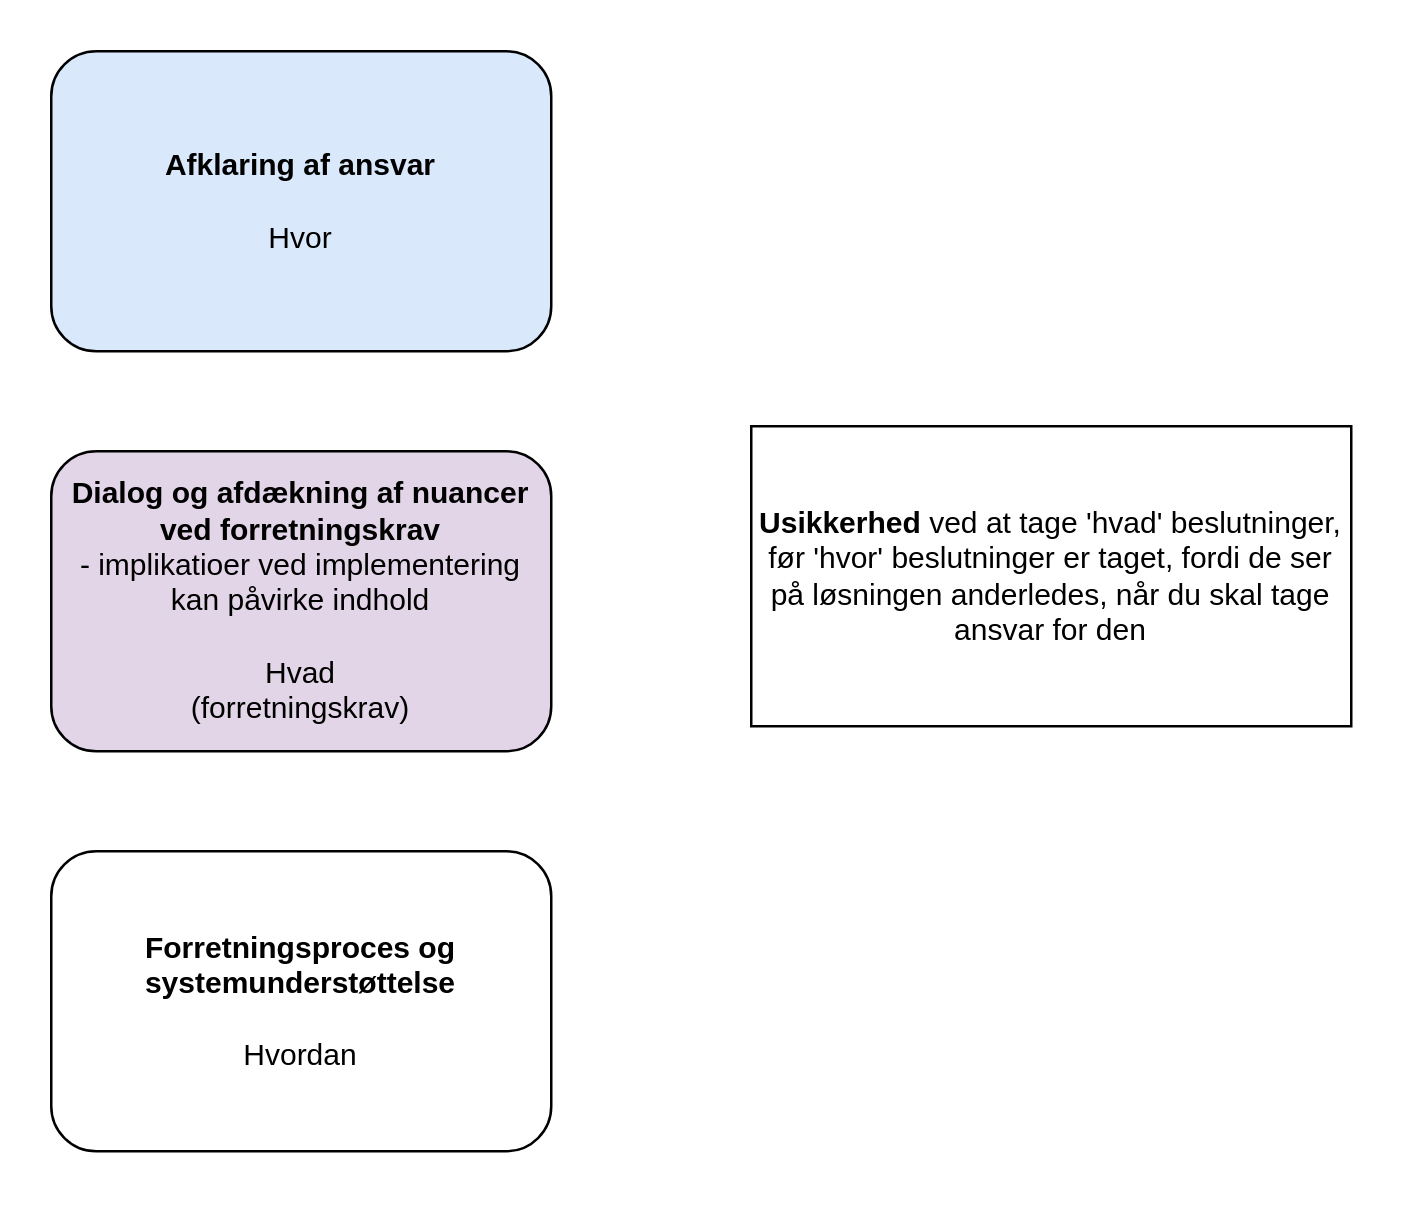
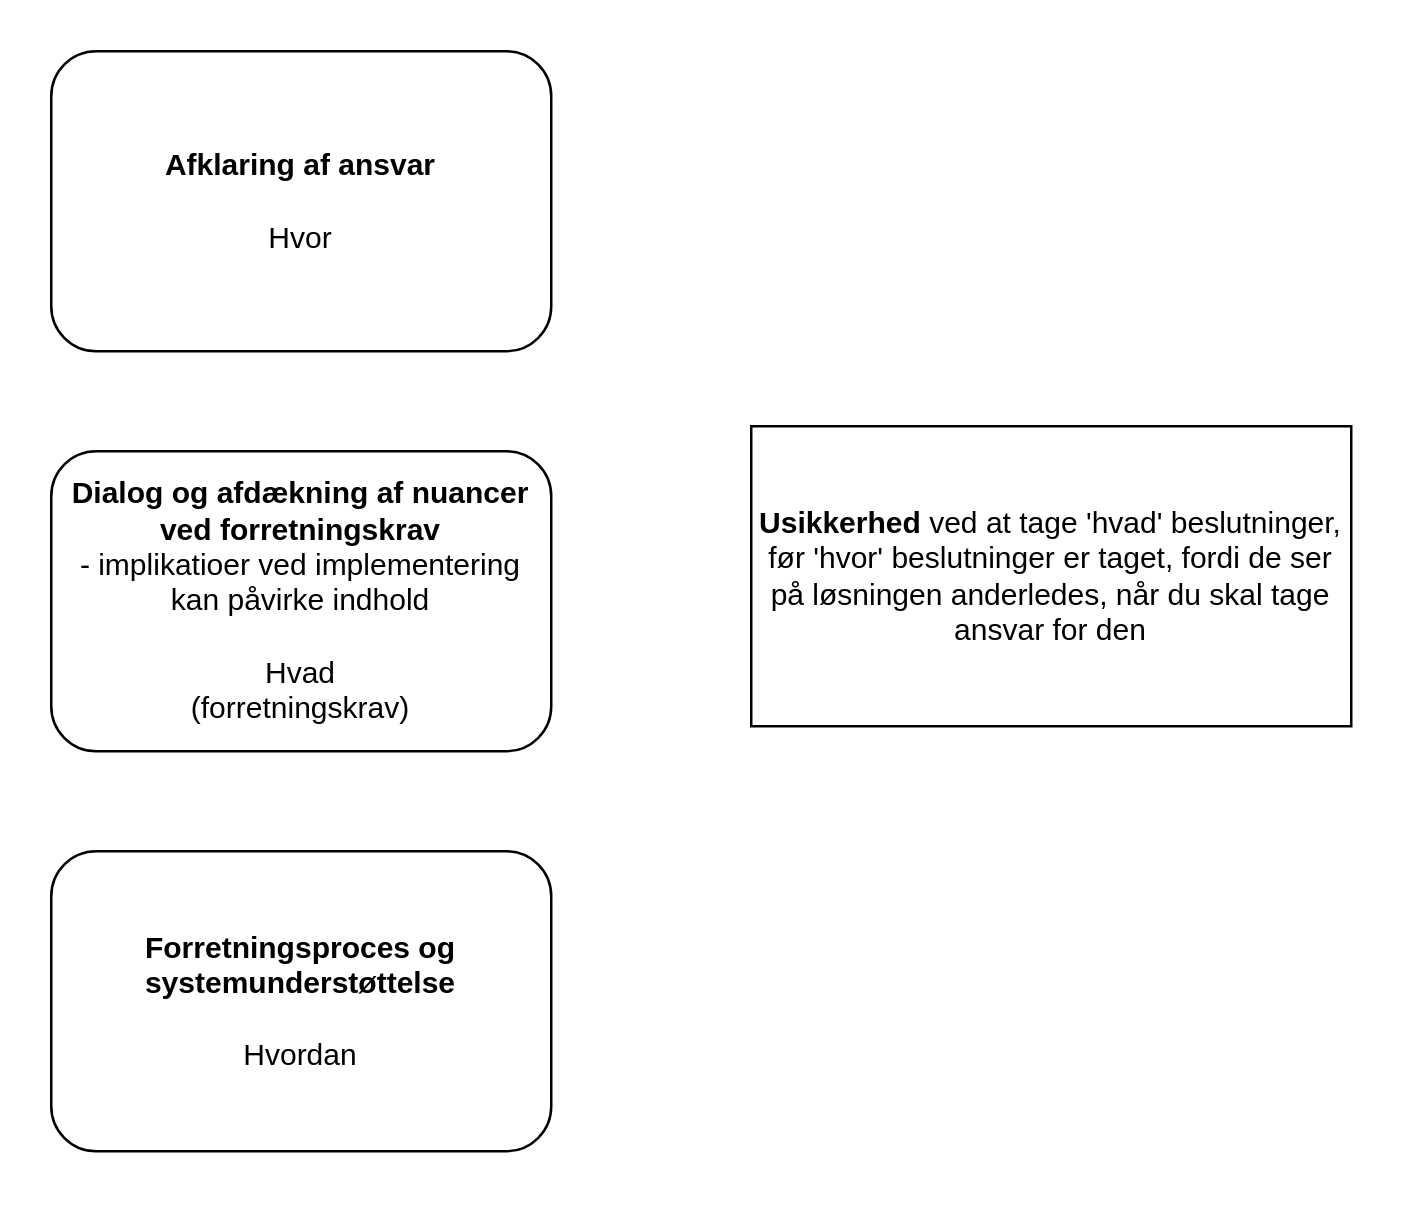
node "Afklaring af ansvar Hvor": fillcolor #dae8fc -> #ffffff
node "Dialog og afdækning af nuancer ved forretningskrav - implikatioer ved implementering kan påvirke indhold Hvad (forretningskrav)": fillcolor #e1d5e7 -> #ffffff
